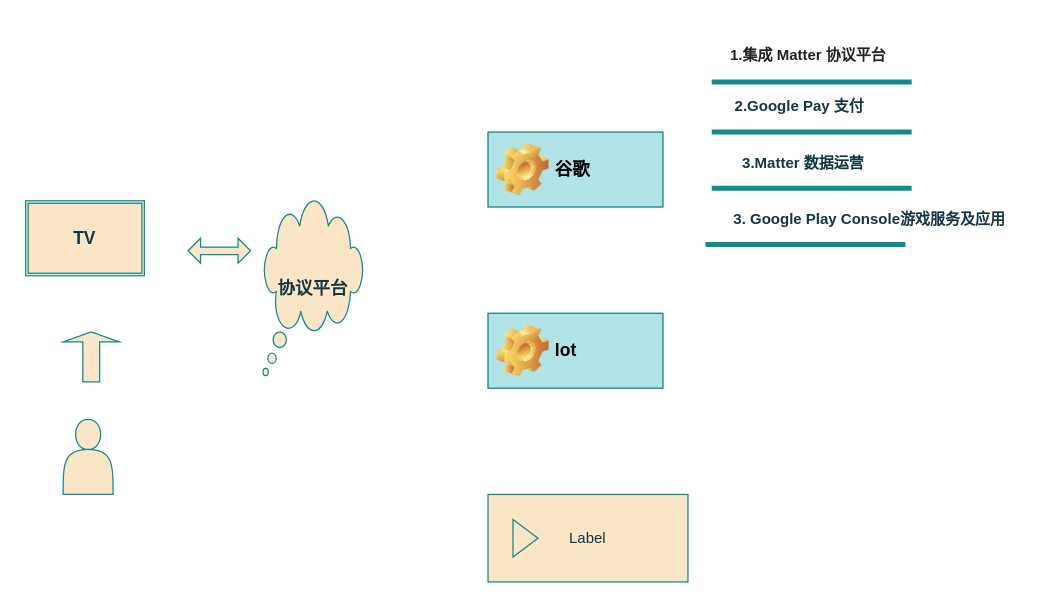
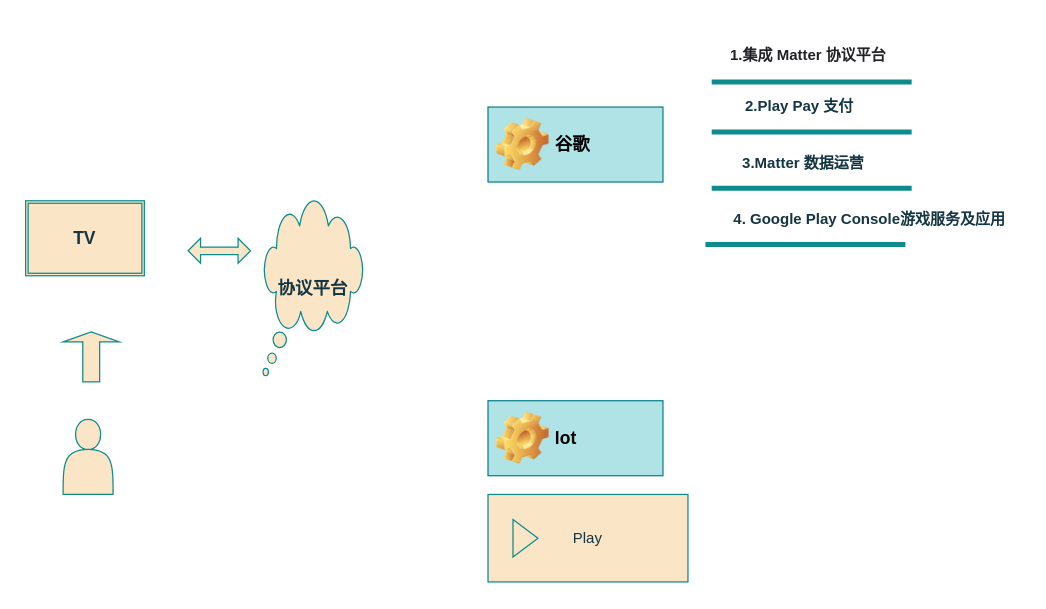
node "2.Google Pay 支付": label "2.Google Pay 支付" -> "2.Play Pay 支付"
node "谷歌": moved (576, 169) -> (576, 144)
node "3. Google Play Console游戏服务及应用": label "3. Google Play Console游戏服务及应用" -> "4. Google Play Console游戏服务及应用"
node "lot": moved (576, 351) -> (576, 438)
node "Label": label "Label" -> "Play"
